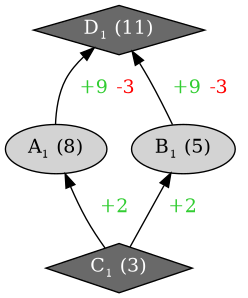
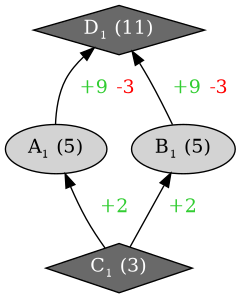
node "A": text "(8)" -> "(5)"
